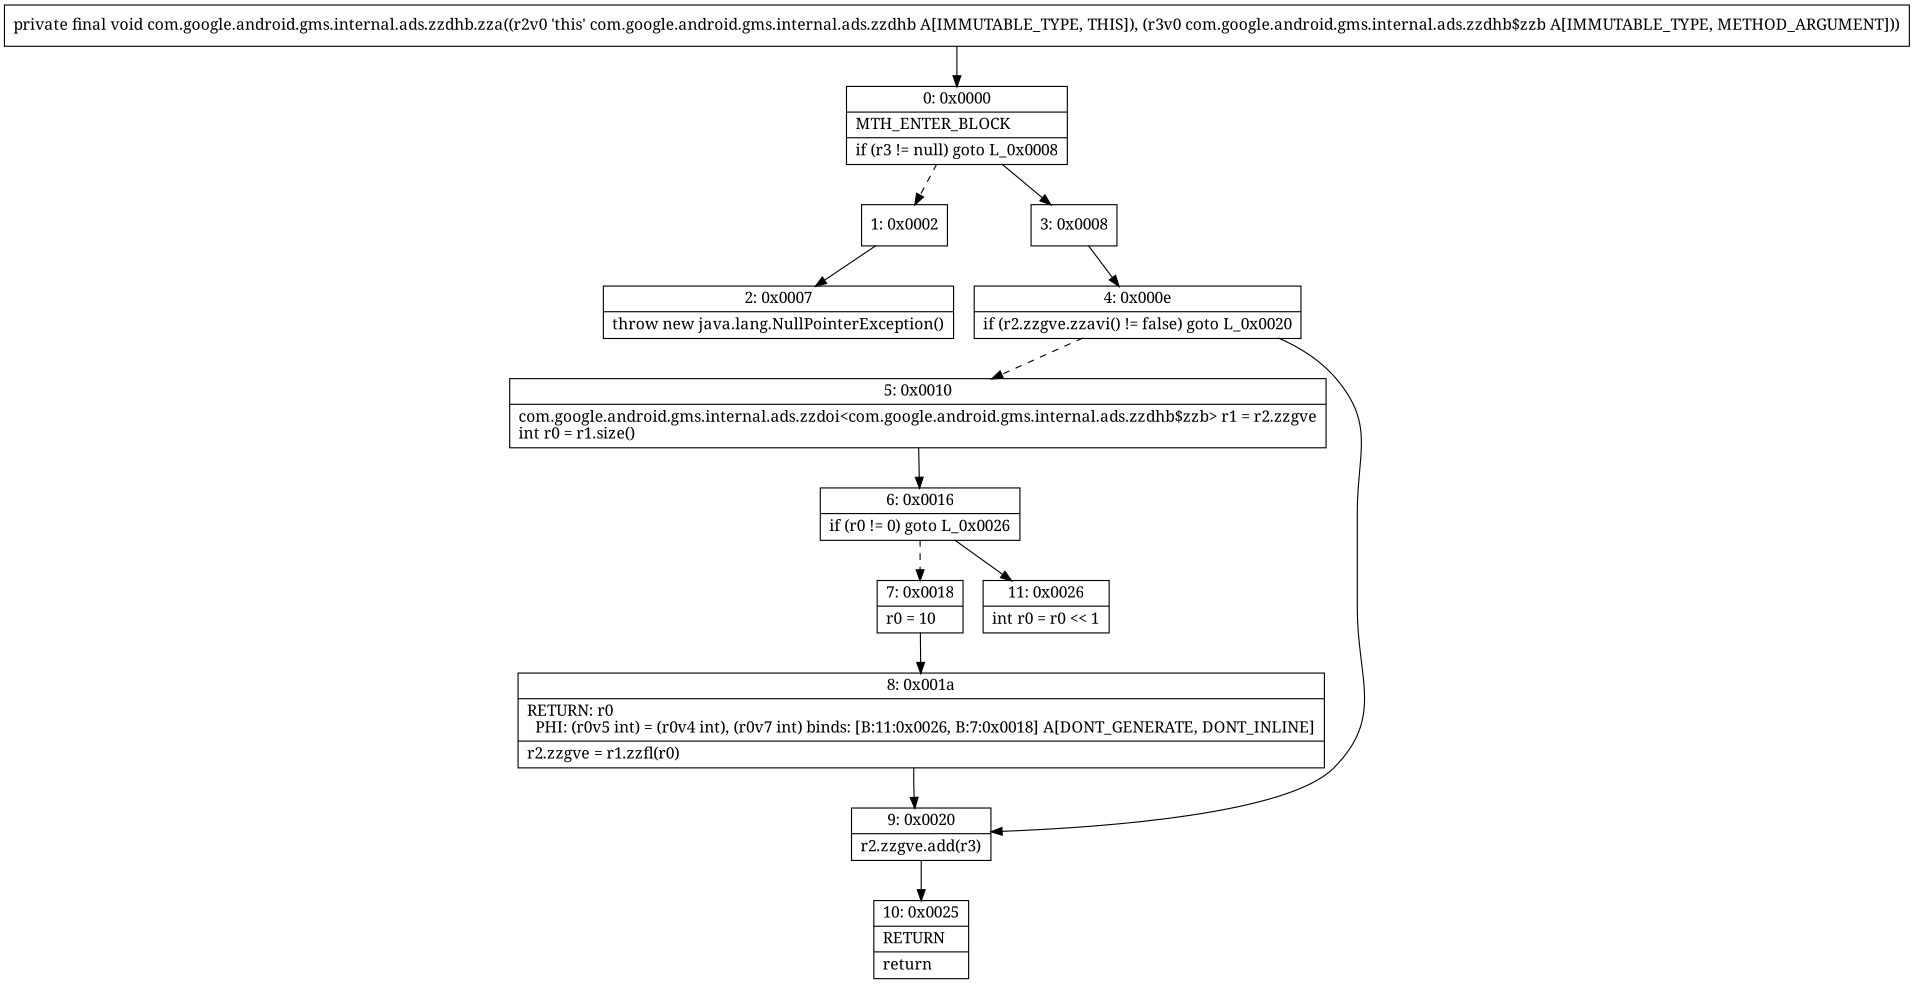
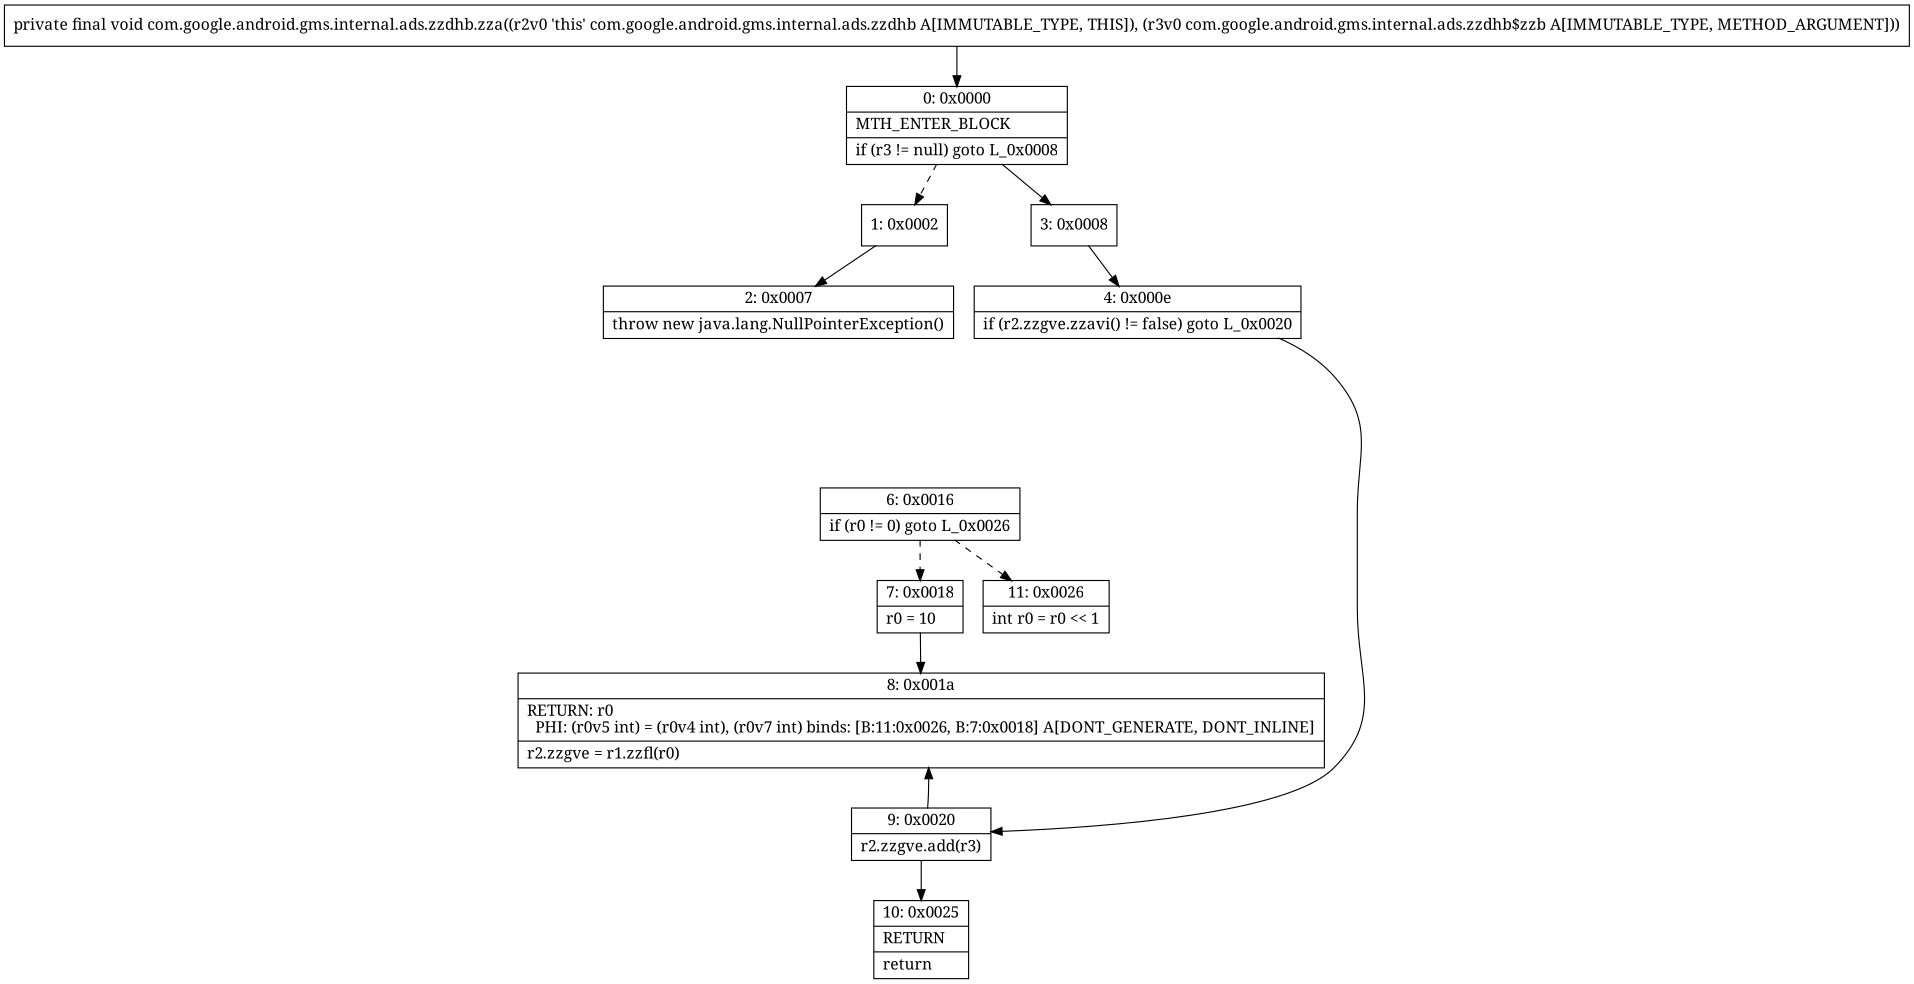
node "5: 0x0010": removed
edge "6: 0x0016" -> "11: 0x0026": style solid -> dashed
edge "8: 0x001a" -> "9: 0x0020": reversed
